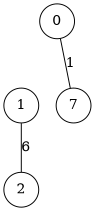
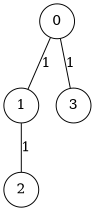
edge "0" -- "1": added, label "1"
node "7": label "7" -> "3"
edge "1" -- "2": label "6" -> "1"
